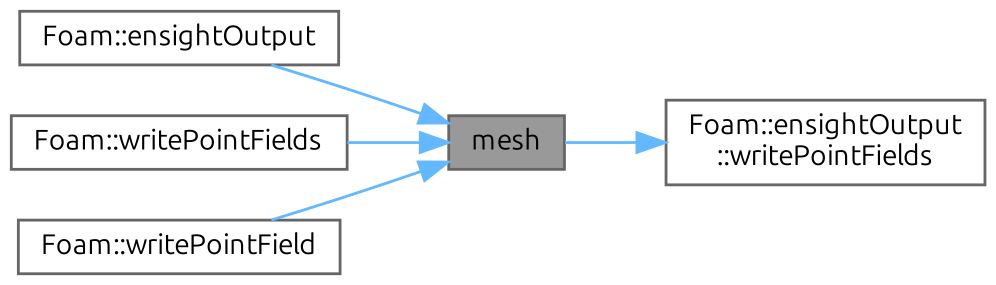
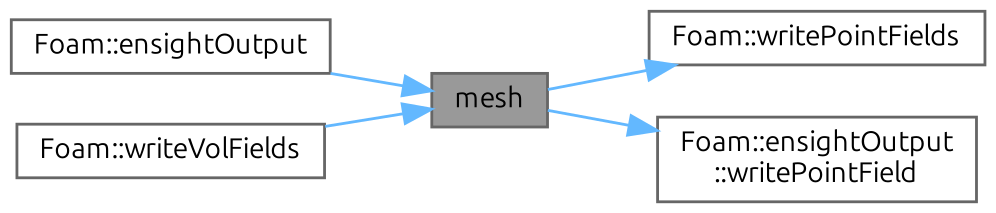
edge "Foam::writePointFields" -> "mesh": reversed
node "Foam::ensightOutput ::writePointFields": label "Foam::ensightOutput ::writePointFields" -> "Foam::ensightOutput ::writePointField"
node "Foam::writePointField": label "Foam::writePointField" -> "Foam::writeVolFields"
